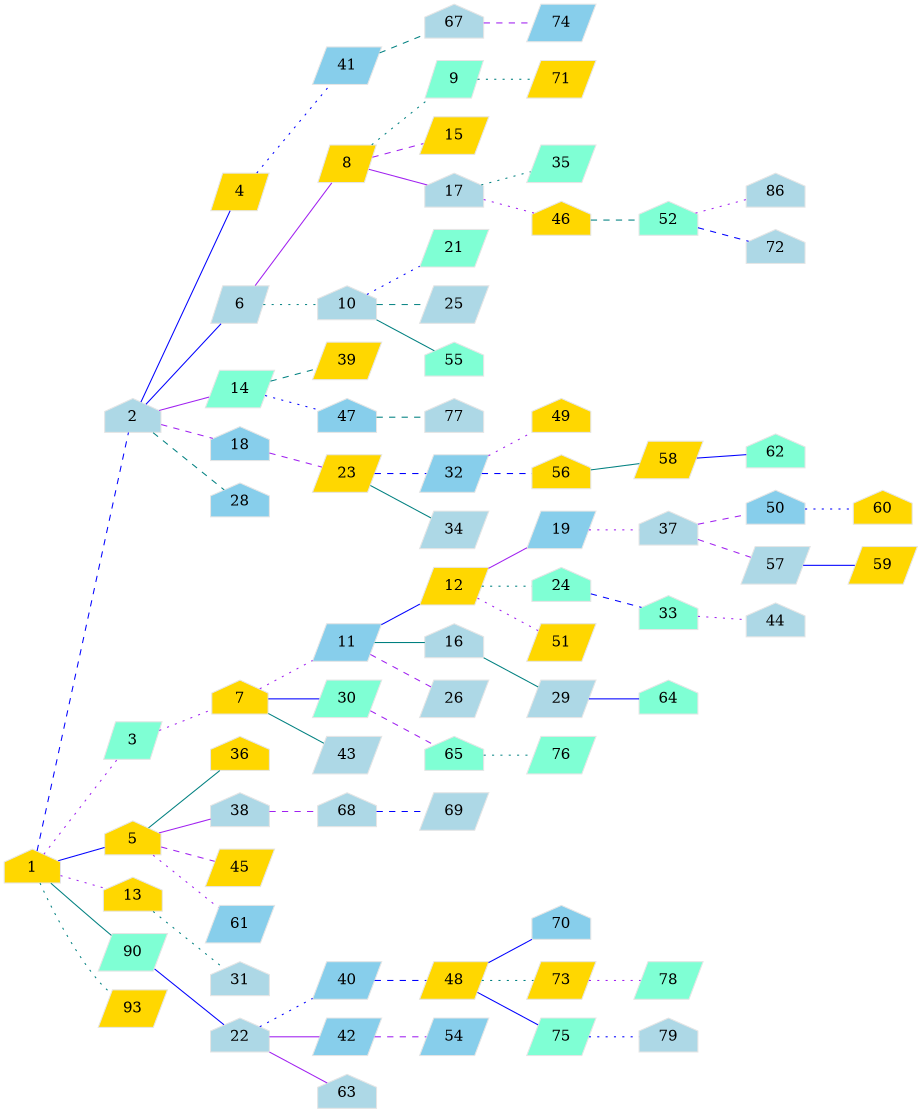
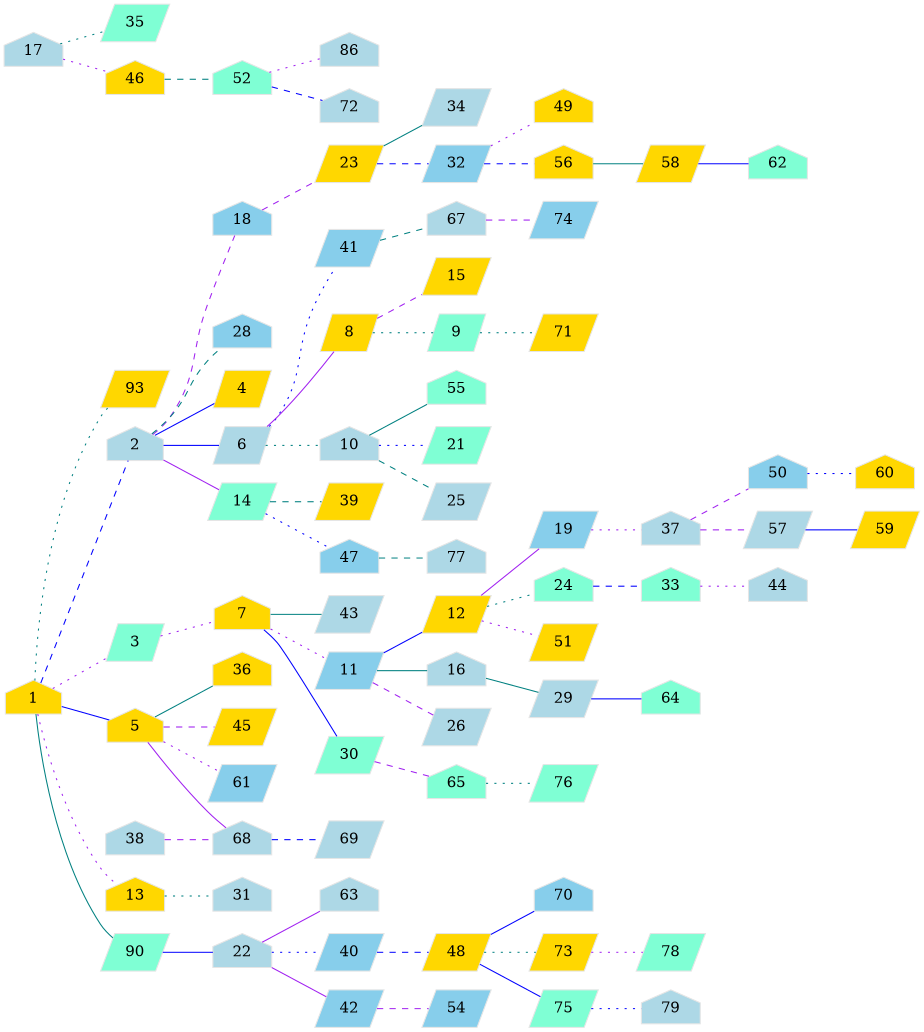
edge "41" -- "4": now "41" -- "6"
edge "8" -- "17": removed
edge "38" -- "5": now "68" -- "5"
